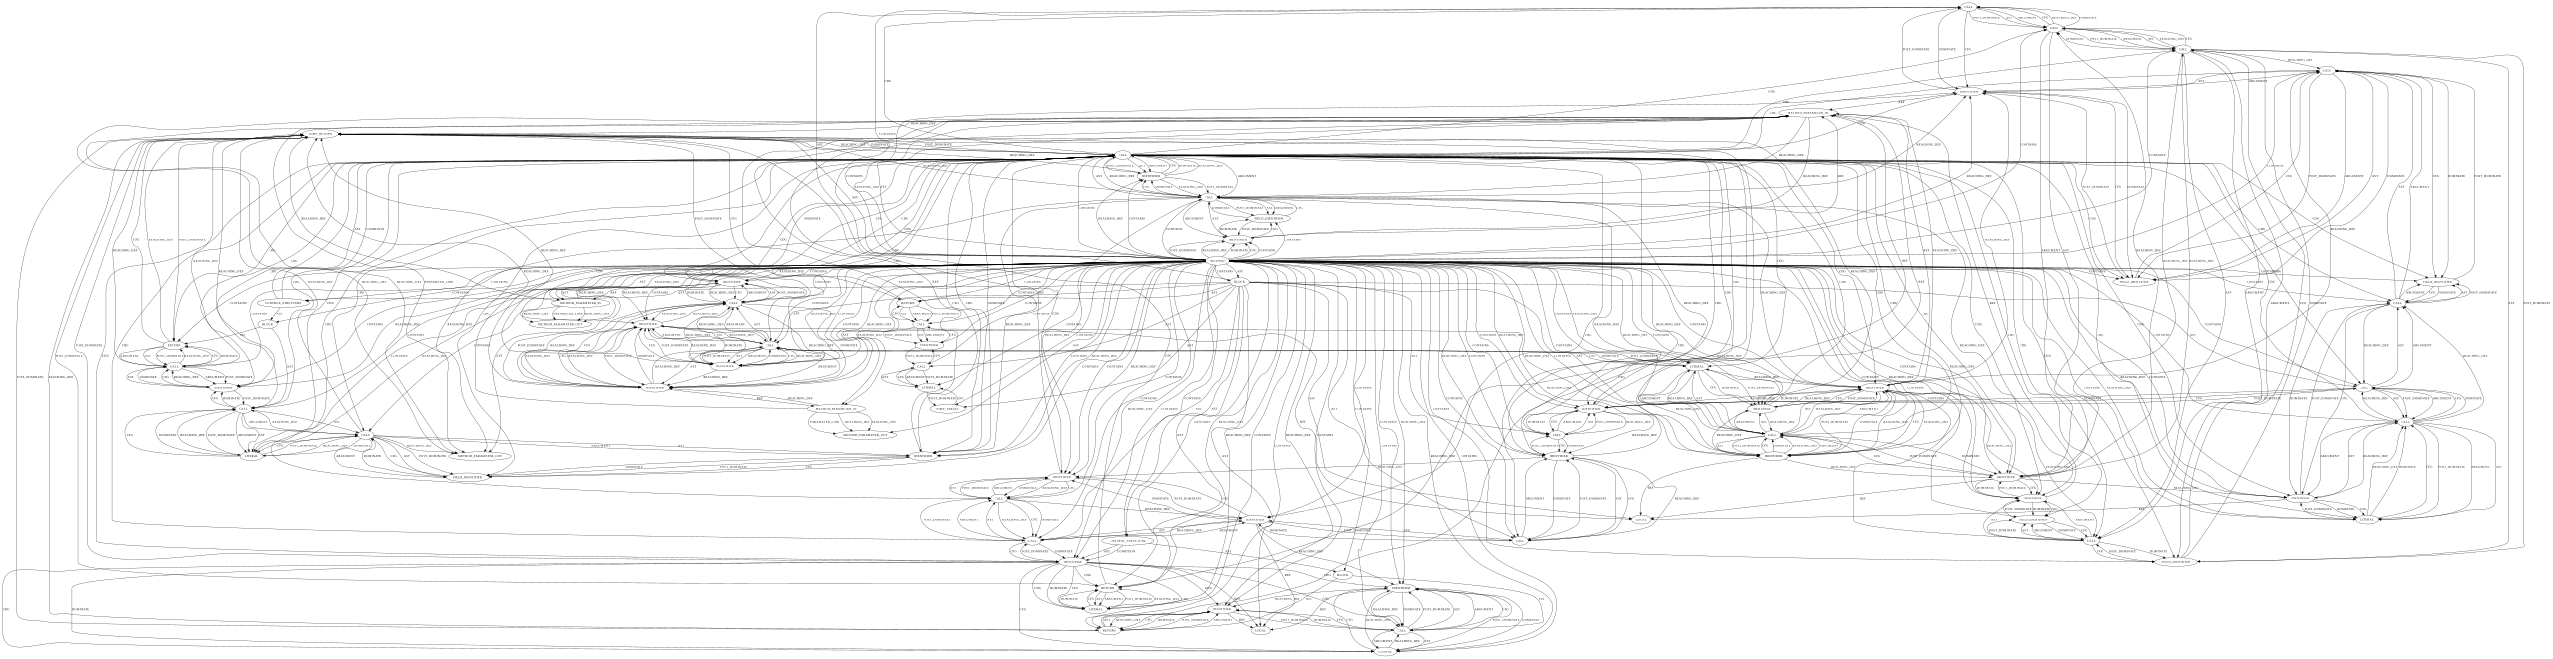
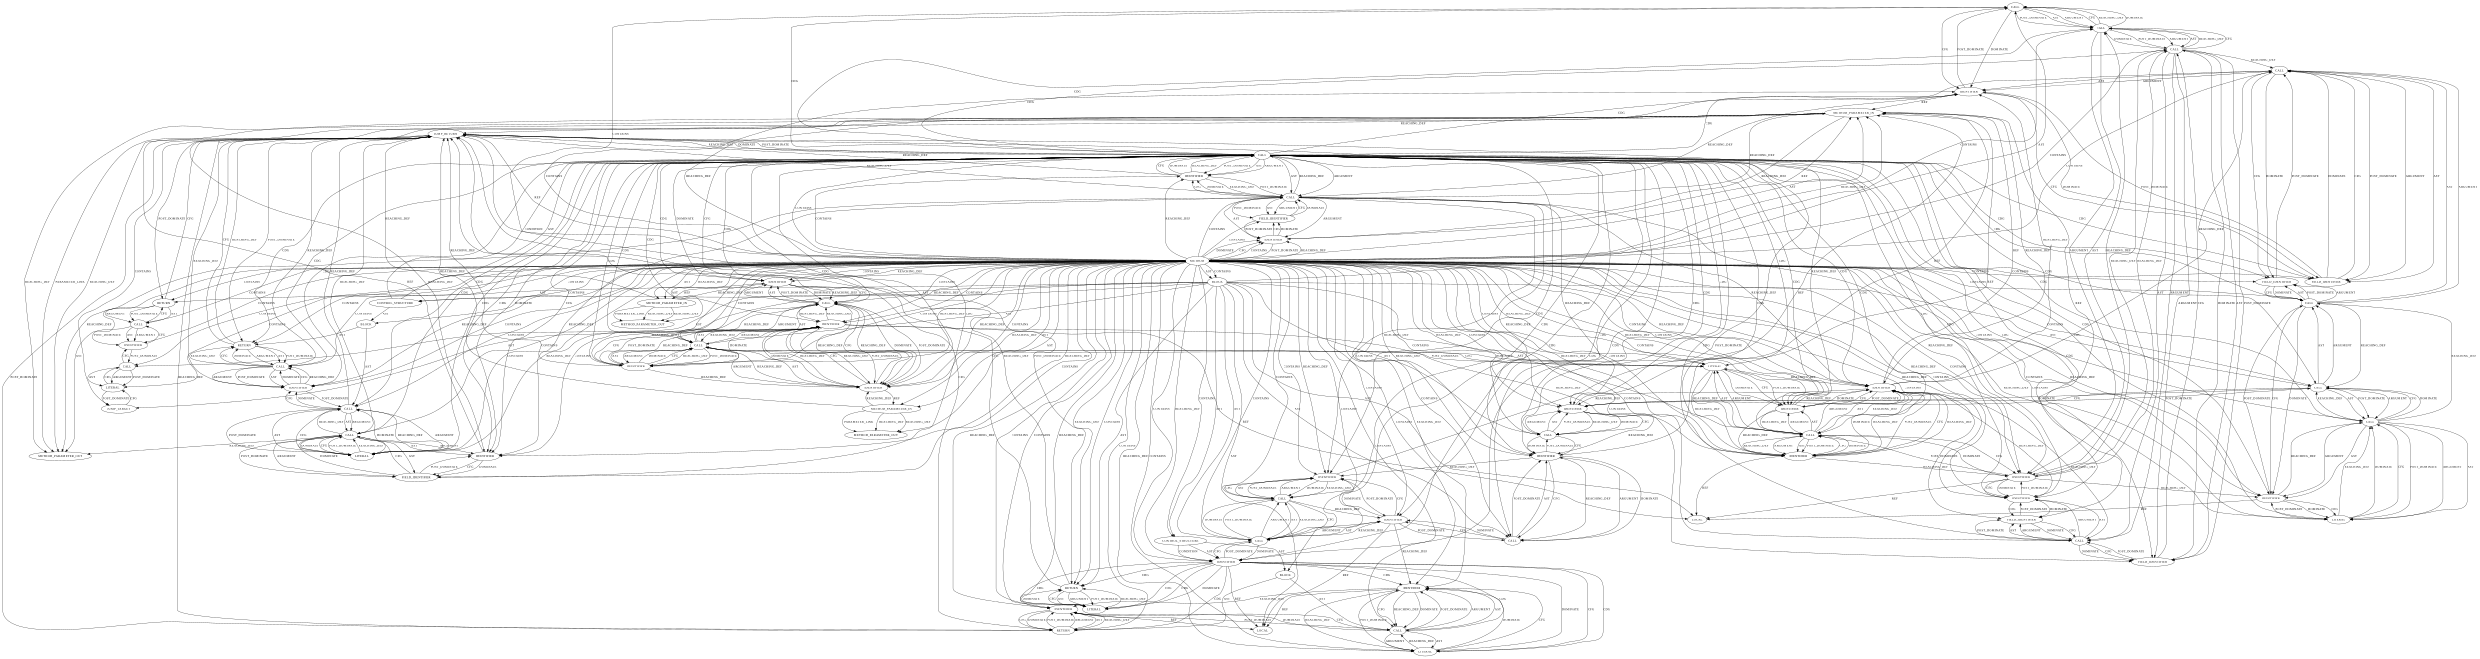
edge "METHOD" -> "JUMP_RETURN": label "AST" -> "REF"
edge "METHOD" -> "JUMP_TARGET": now "JUMP_RETURN" -> "JUMP_TARGET"
